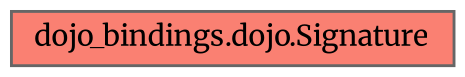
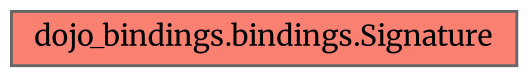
node "dojo_bindings.dojo.Signature": label "dojo_bindings.dojo.Signature" -> "dojo_bindings.bindings.Signature"
